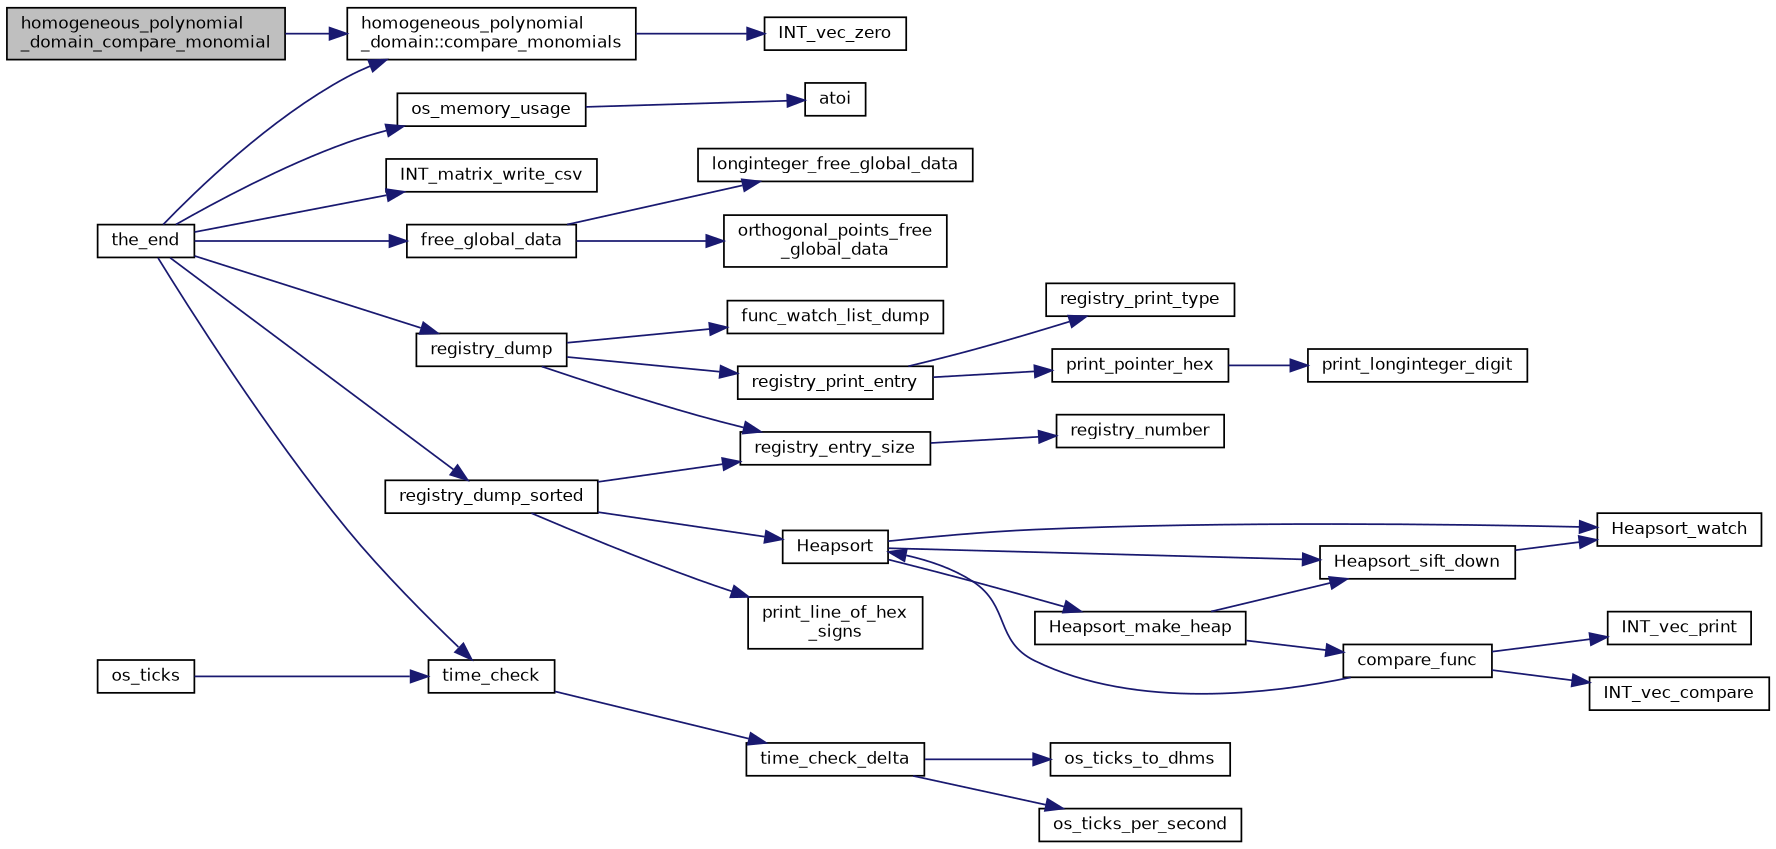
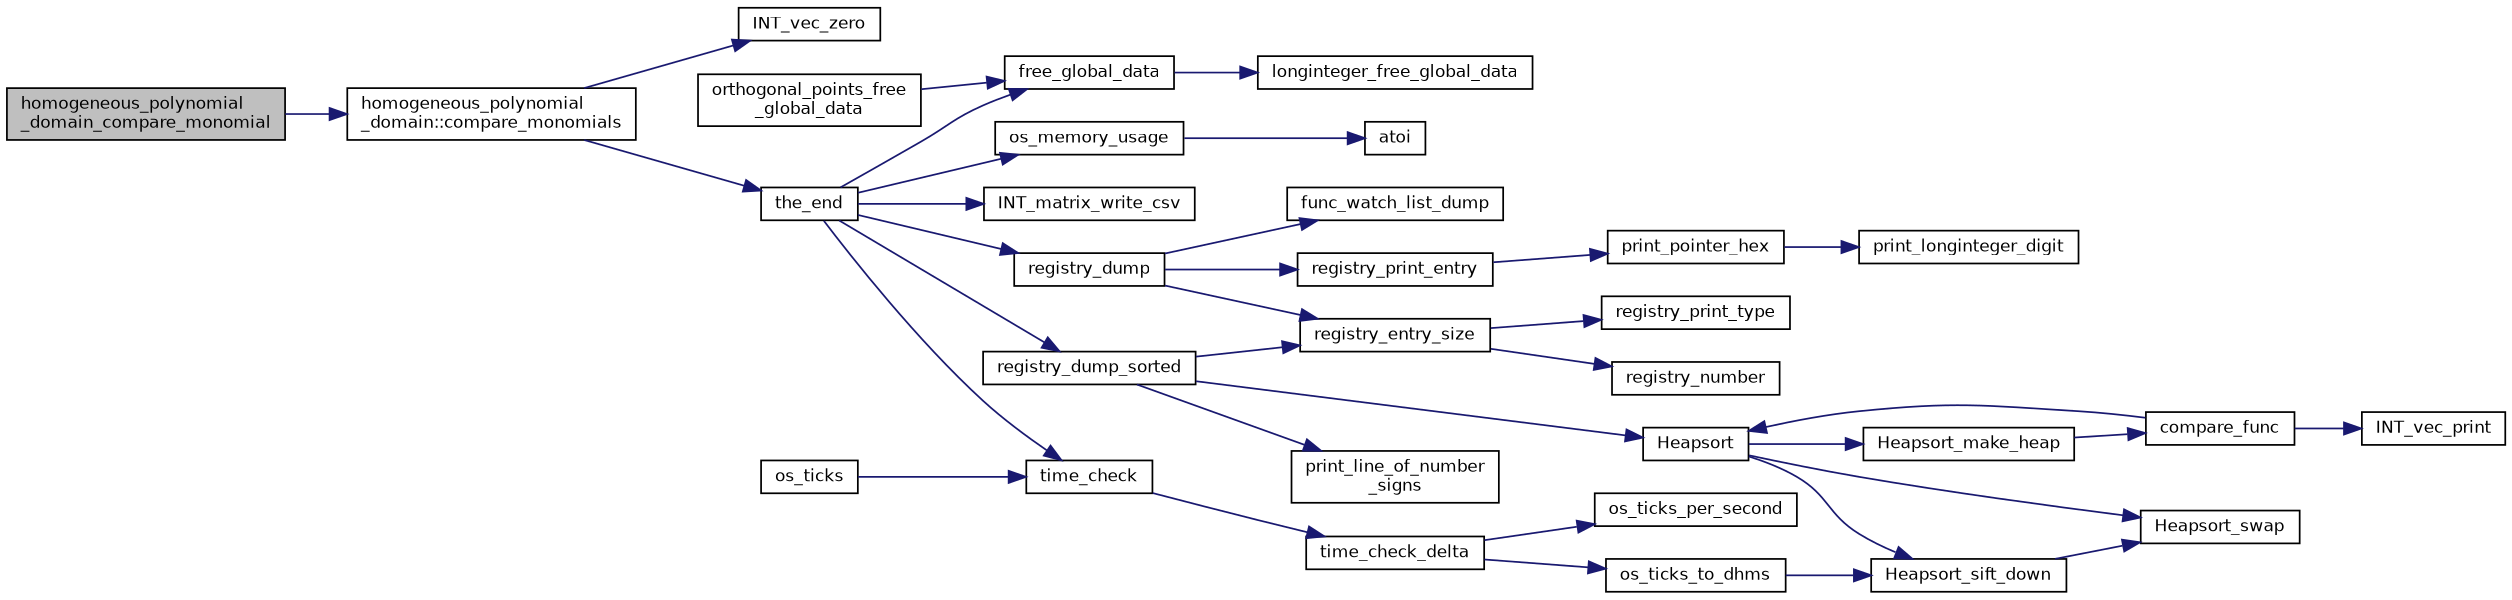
edge "the_end" -> "homogeneous_polynomial _domain::compare_monomials": reversed
edge "free_global_data" -> "orthogonal_points_free _global_data": reversed
edge "registry_print_entry" -> "registry_print_type": now "registry_entry_size" -> "registry_print_type"
node "Heapsort_watch": label "Heapsort_watch" -> "Heapsort_swap"
edge "Heapsort_make_heap" -> "Heapsort_sift_down": now "os_ticks_to_dhms" -> "Heapsort_sift_down"
node "print_line_of_hex _signs": label "print_line_of_hex _signs" -> "print_line_of_number _signs"
node "INT_vec_compare": removed
